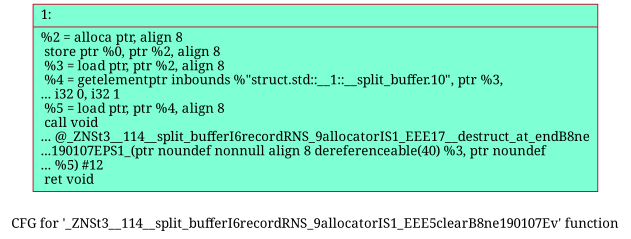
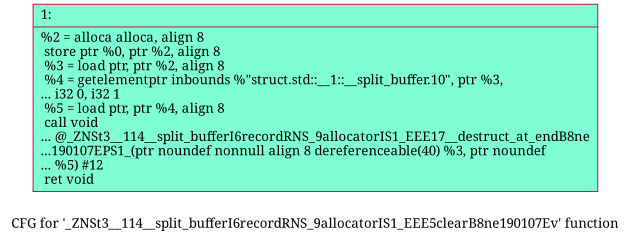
node "1:": text "%2 = alloca ptr, align 8" -> "%2 = alloca alloca, align 8"
